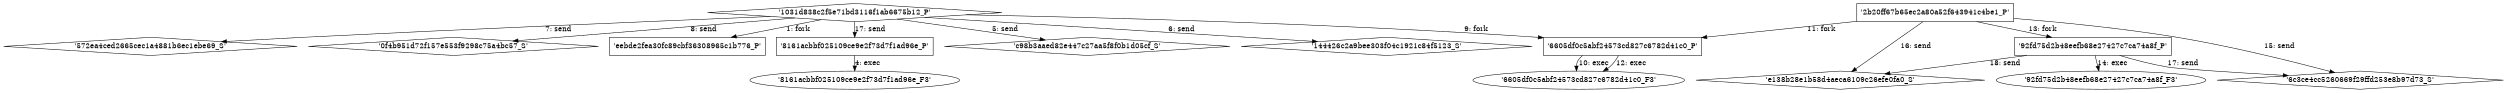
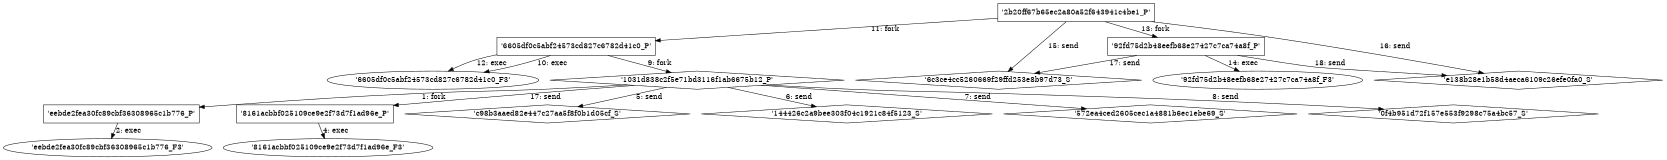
edge "'1031d838c2f5e71bd3116f1ab6675b12_P'" -> "'6605df0c5abf24573cd827c6782d41c0_P'": reversed
node "'572ea4ced2665cec1a4881b6ec1ebe69_S'": label "'572ea4ced2665cec1a4881b6ec1ebe69_S'" -> "'572ea4ced2605cec1a4881b6ec1ebe69_S'"
node "'eebde2fea30fc89cbf36308965c1b776_F3'": added
